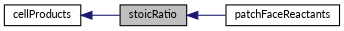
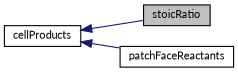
edge "patchFaceReactants" -> "stoicRatio": now "patchFaceReactants" -> "cellProducts"
